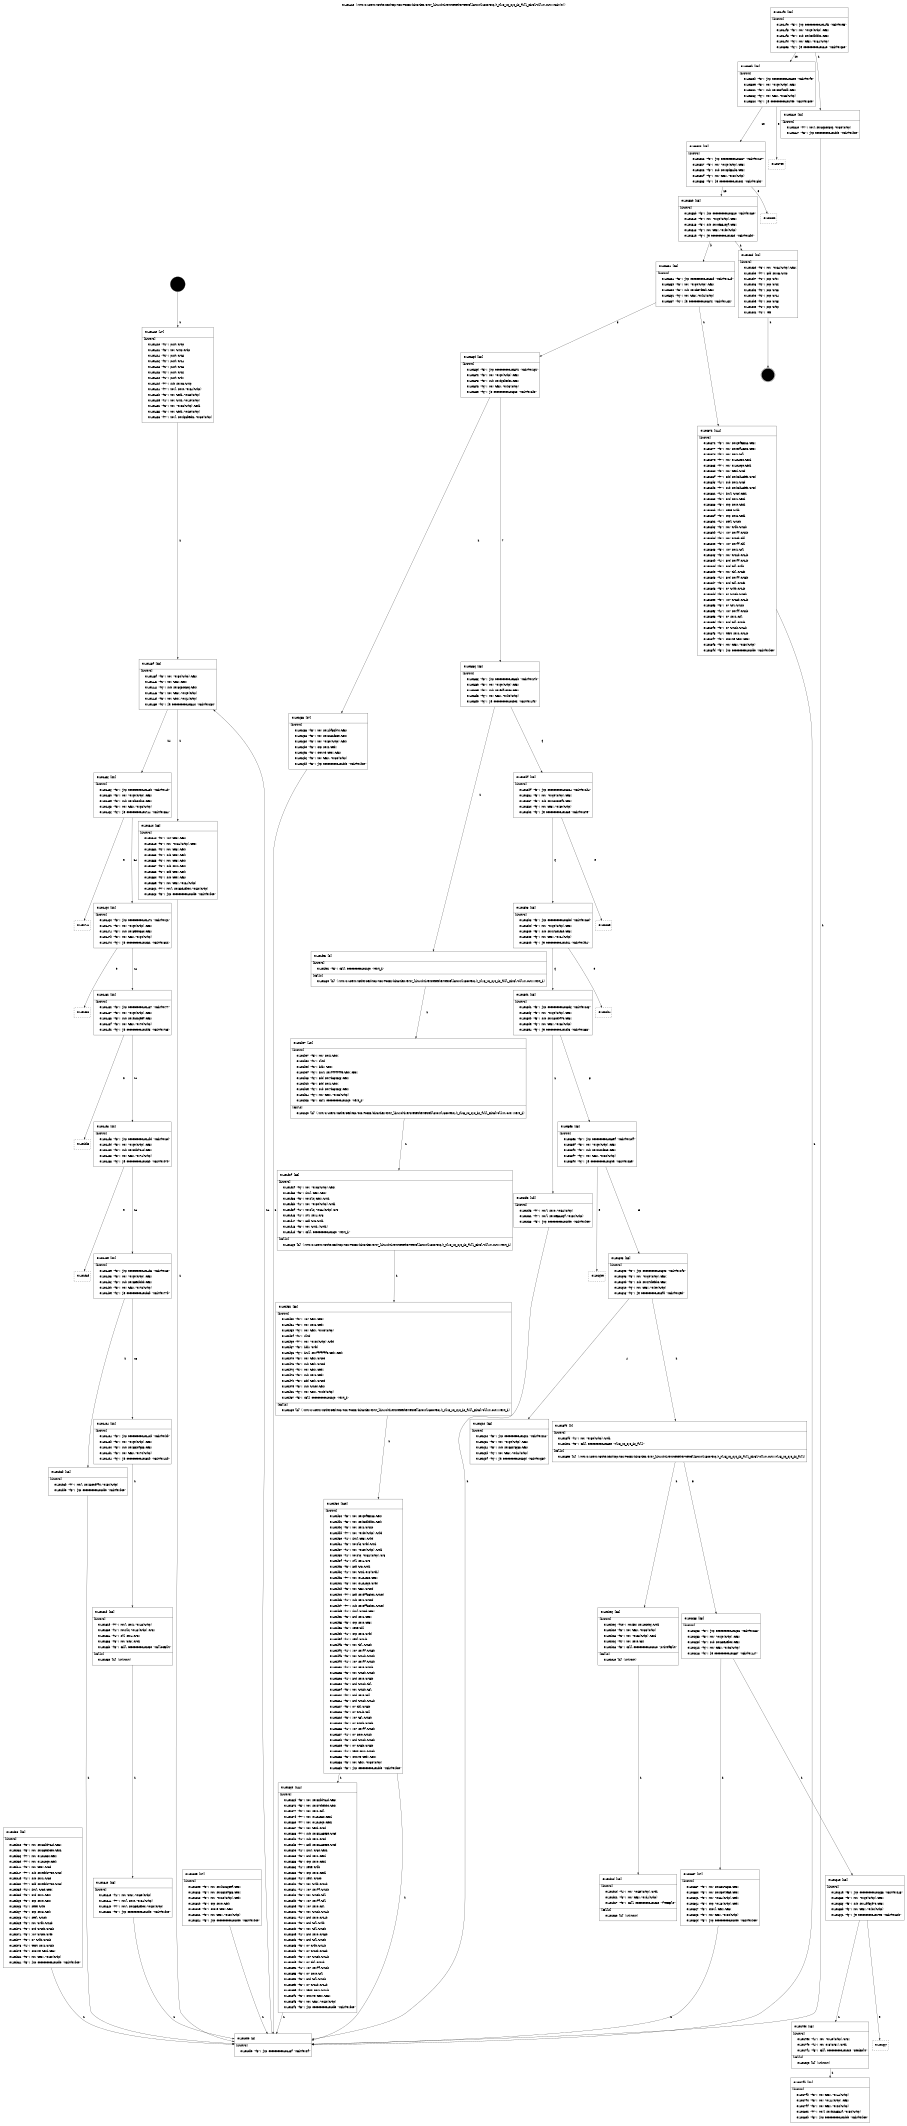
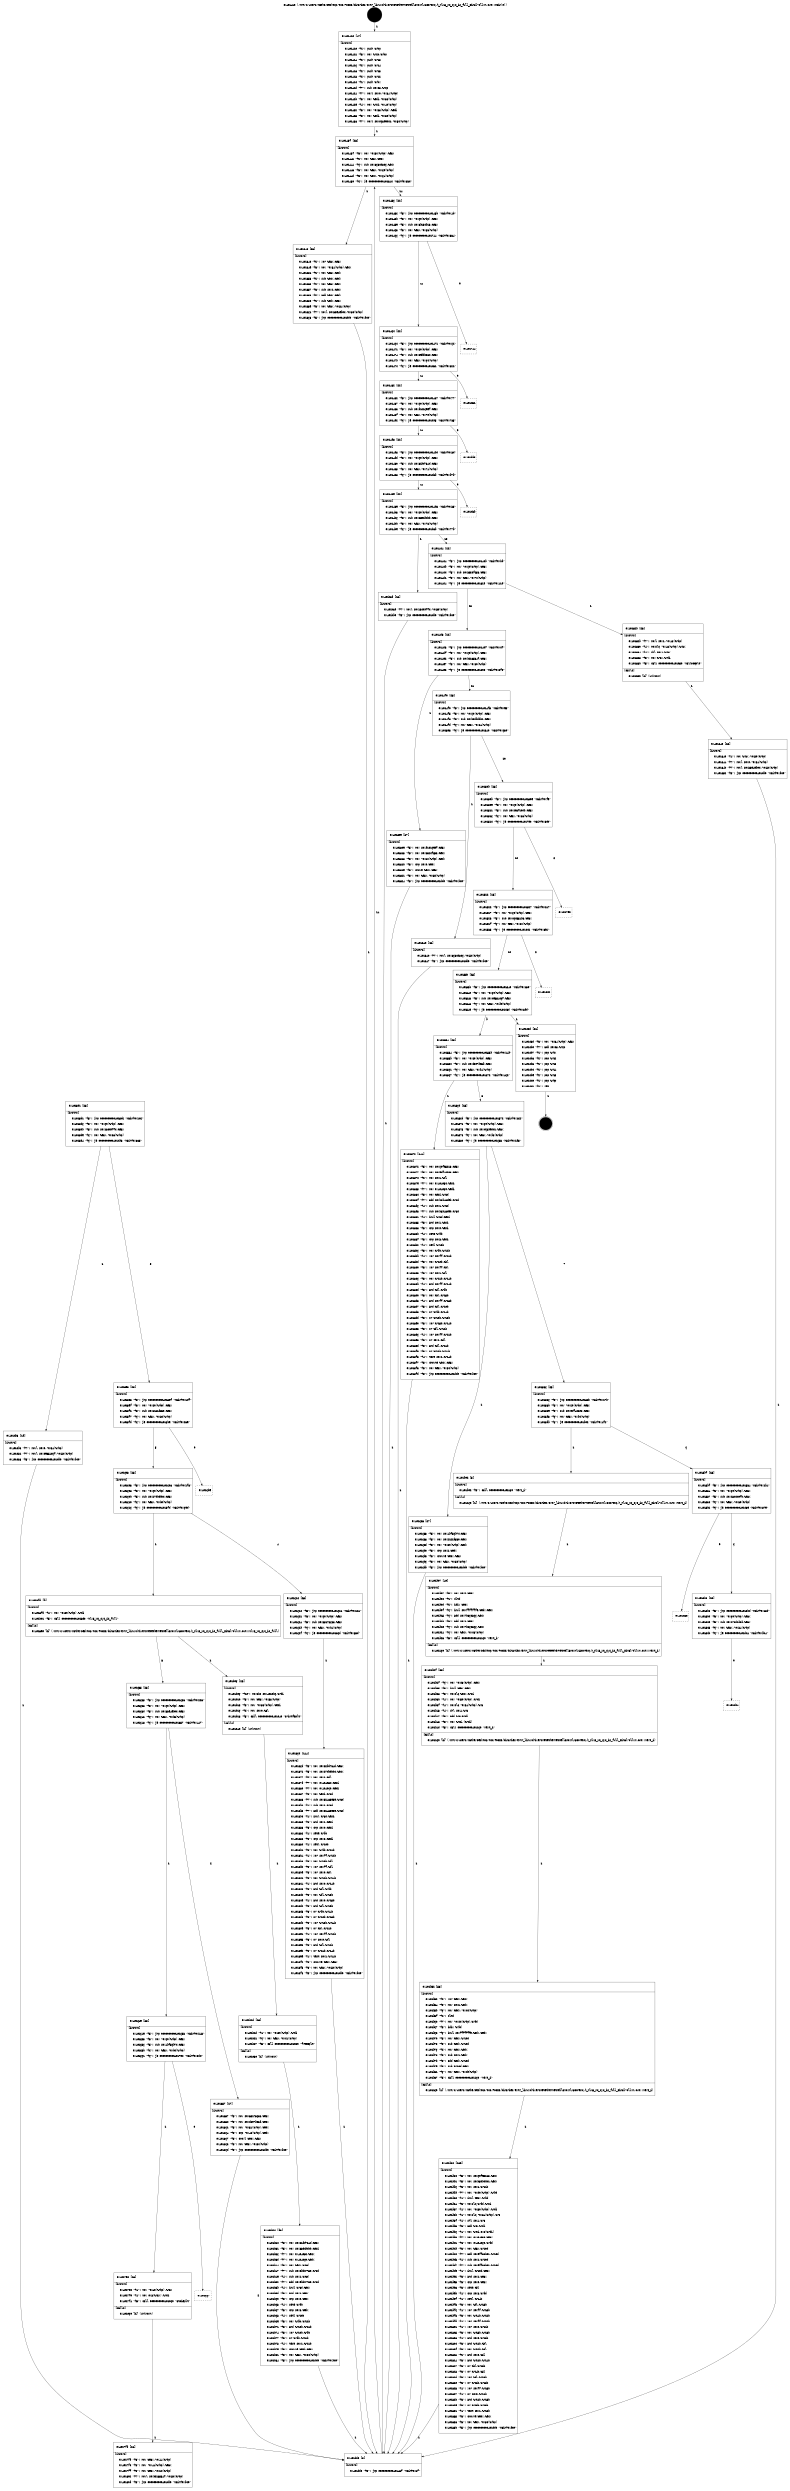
node "0x4014da [22]": added
edge "0x4015b8 [25]" -> "0x4015d1 [25]": removed, label "6"
edge "0x40198c [180]" -> "0x401a6d [144]": now "0x40161c [25]" -> "0x401a6d [144]"
edge "0x401b1d [15]" -> "0x401b2c [93]": added, label "1"
